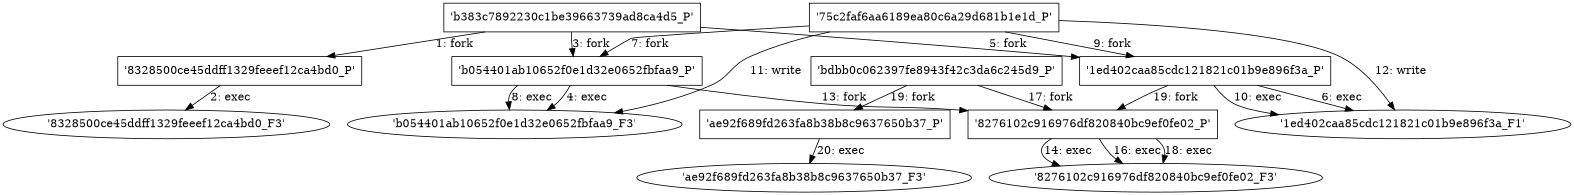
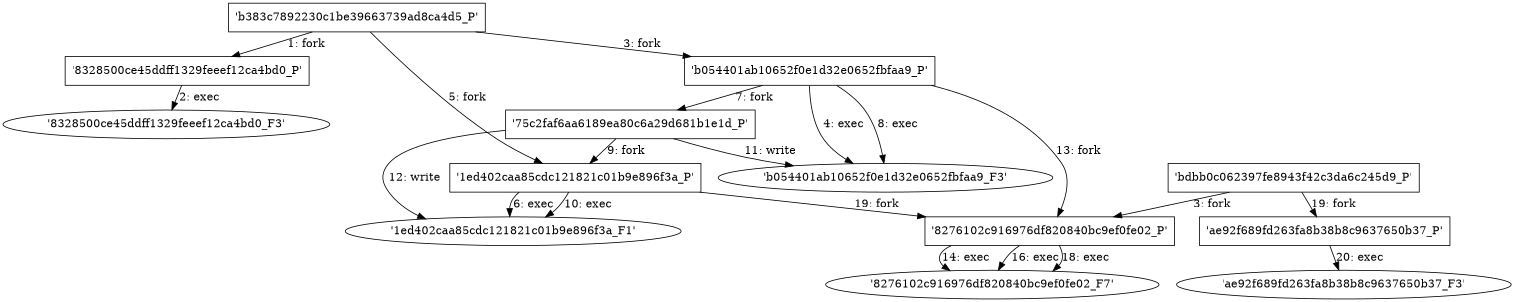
edge "'75c2faf6aa6189ea80c6a29d681b1e1d_P'" -> "'b054401ab10652f0e1d32e0652fbfaa9_P'": reversed
edge "'bdbb0c062397fe8943f42c3da6c245d9_P'" -> "'8276102c916976df820840bc9ef0fe02_P'": label "17: fork" -> "3: fork"
node "'8276102c916976df820840bc9ef0fe02_F3'": label "'8276102c916976df820840bc9ef0fe02_F3'" -> "'8276102c916976df820840bc9ef0fe02_F7'"
